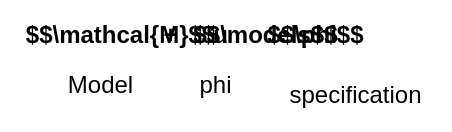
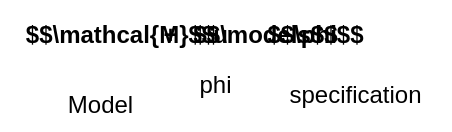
node "Model": moved (101, 86) -> (101, 106)
